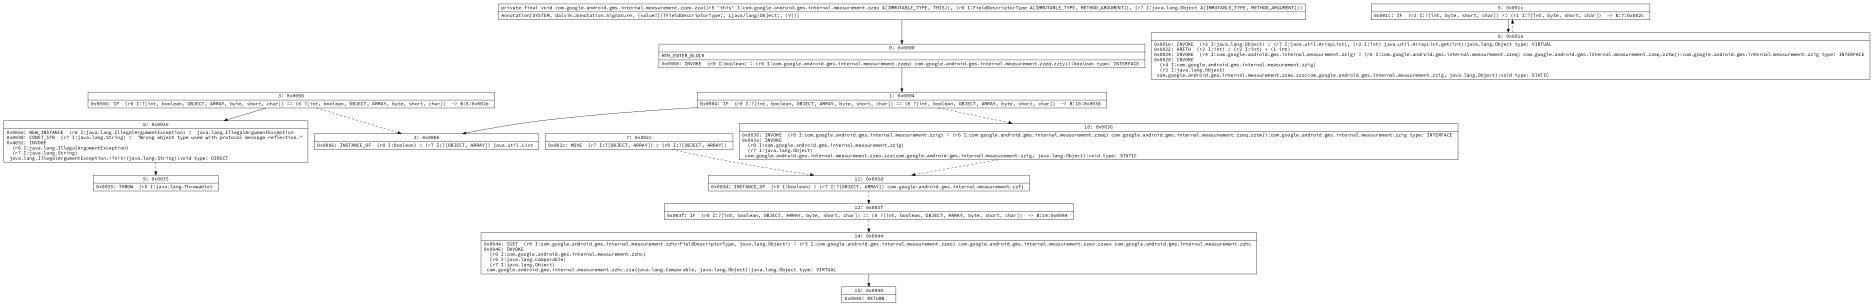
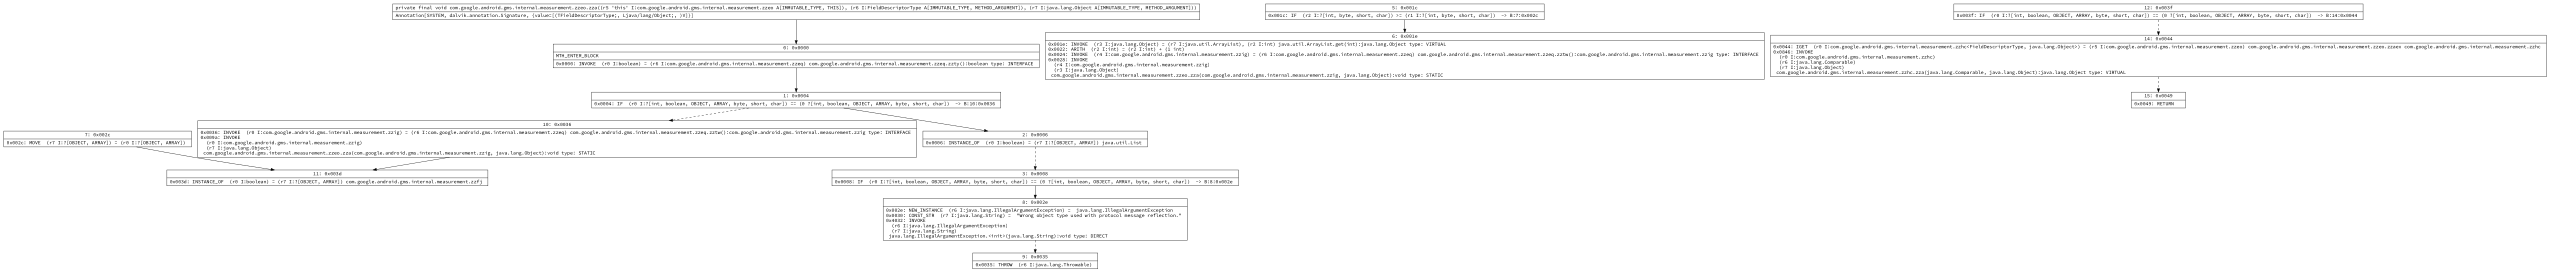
edge "6: 0x001e" -> "5: 0x001c": removed
edge "3: 0x0008" -> "2: 0x0006": reversed
node "10: 0x0036": text "0x003a: INVOKE" -> "0x009a: INVOKE"
edge "7: 0x002c" -> "11: 0x003d": style dashed -> solid
edge "10: 0x0036" -> "11: 0x003d": style dashed -> solid
edge "11: 0x003d" -> "12: 0x003f": removed
edge "14: 0x0044" -> "15: 0x0049": style solid -> dashed
